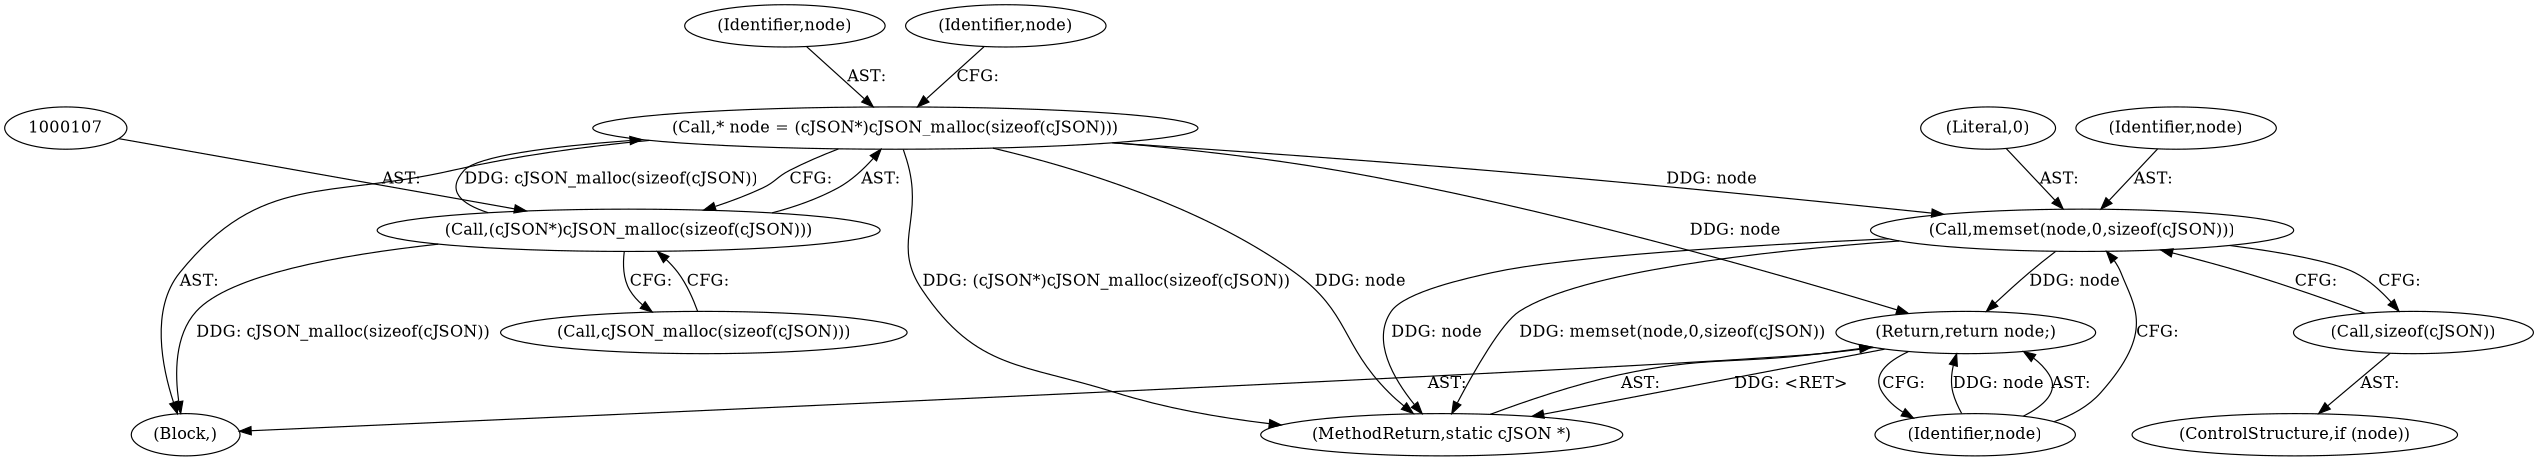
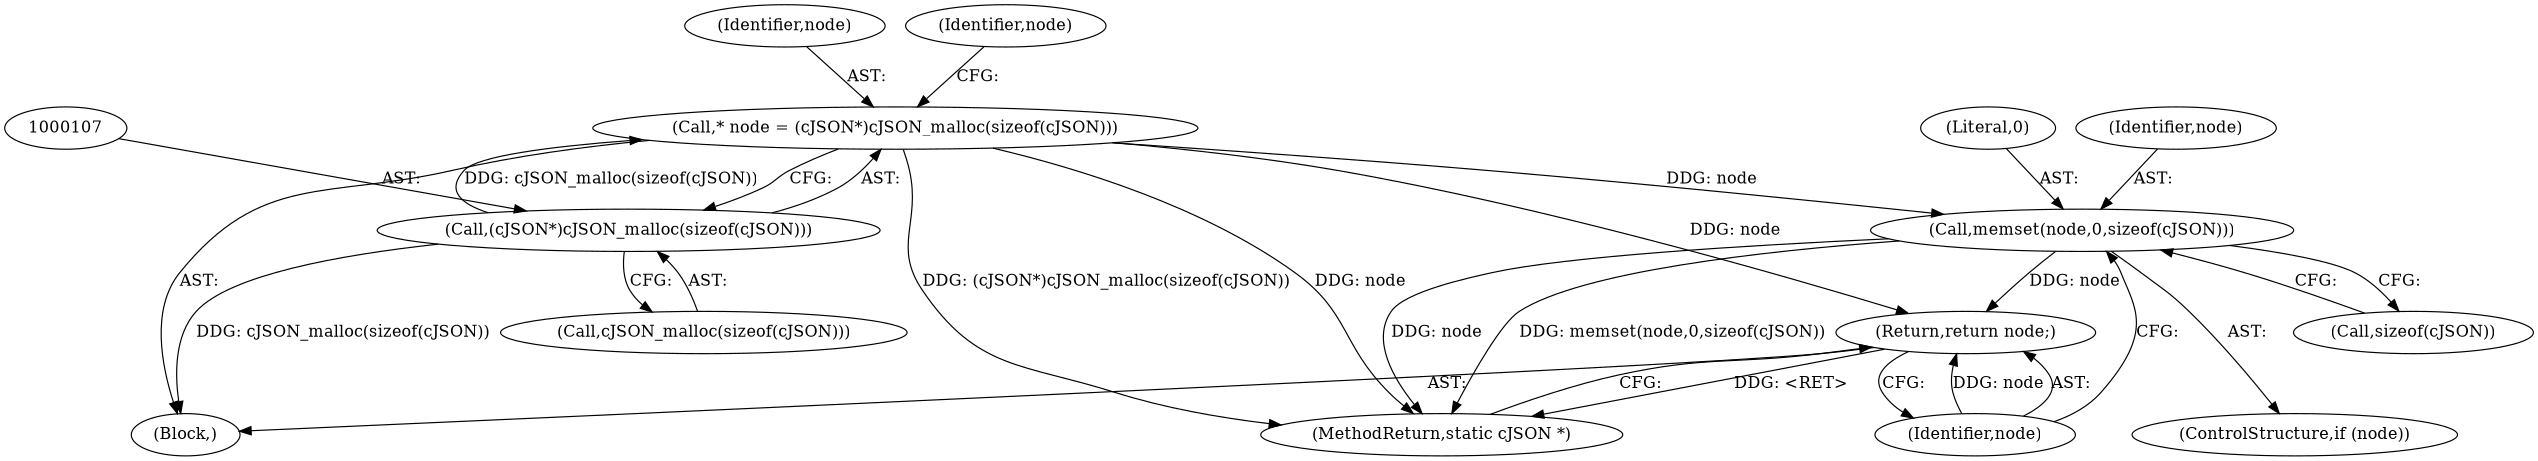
edge "(Call,cJSON_malloc(sizeof(cJSON)))" -> "(Call,(cJSON*)cJSON_malloc(sizeof(cJSON)))": label "CFG: " -> "AST: "
edge "(Call,sizeof(cJSON))" -> "(ControlStructure,if (node))": now "(Call,memset(node,0,sizeof(cJSON)))" -> "(ControlStructure,if (node))"
edge "(MethodReturn,static cJSON *)" -> "(Return,return node;)": label "AST: " -> "CFG: "
